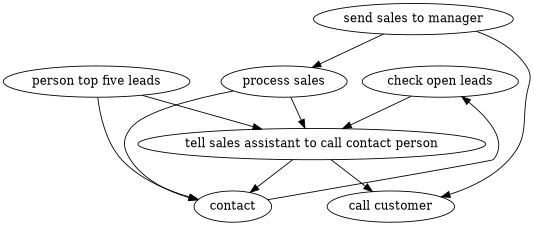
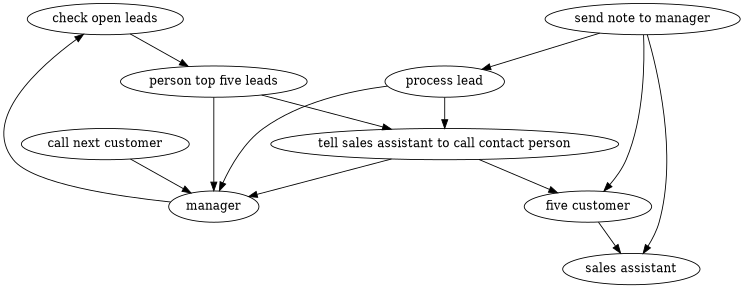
node "send sales to manager": label "send sales to manager" -> "send note to manager"
node "process sales": label "process sales" -> "process lead"
edge "check open leads" -> "tell sales assistant to call contact person": now "check open leads" -> "person top five leads"
node "call next customer": added
node "contact": label "contact" -> "manager"
node "call customer": label "call customer" -> "five customer"
node "sales assistant": added
